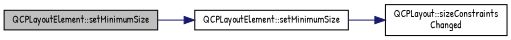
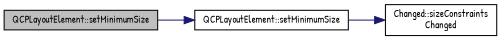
node "QCPLayout::sizeConstraints Changed": label "QCPLayout::sizeConstraints Changed" -> "Changed::sizeConstraints Changed"
